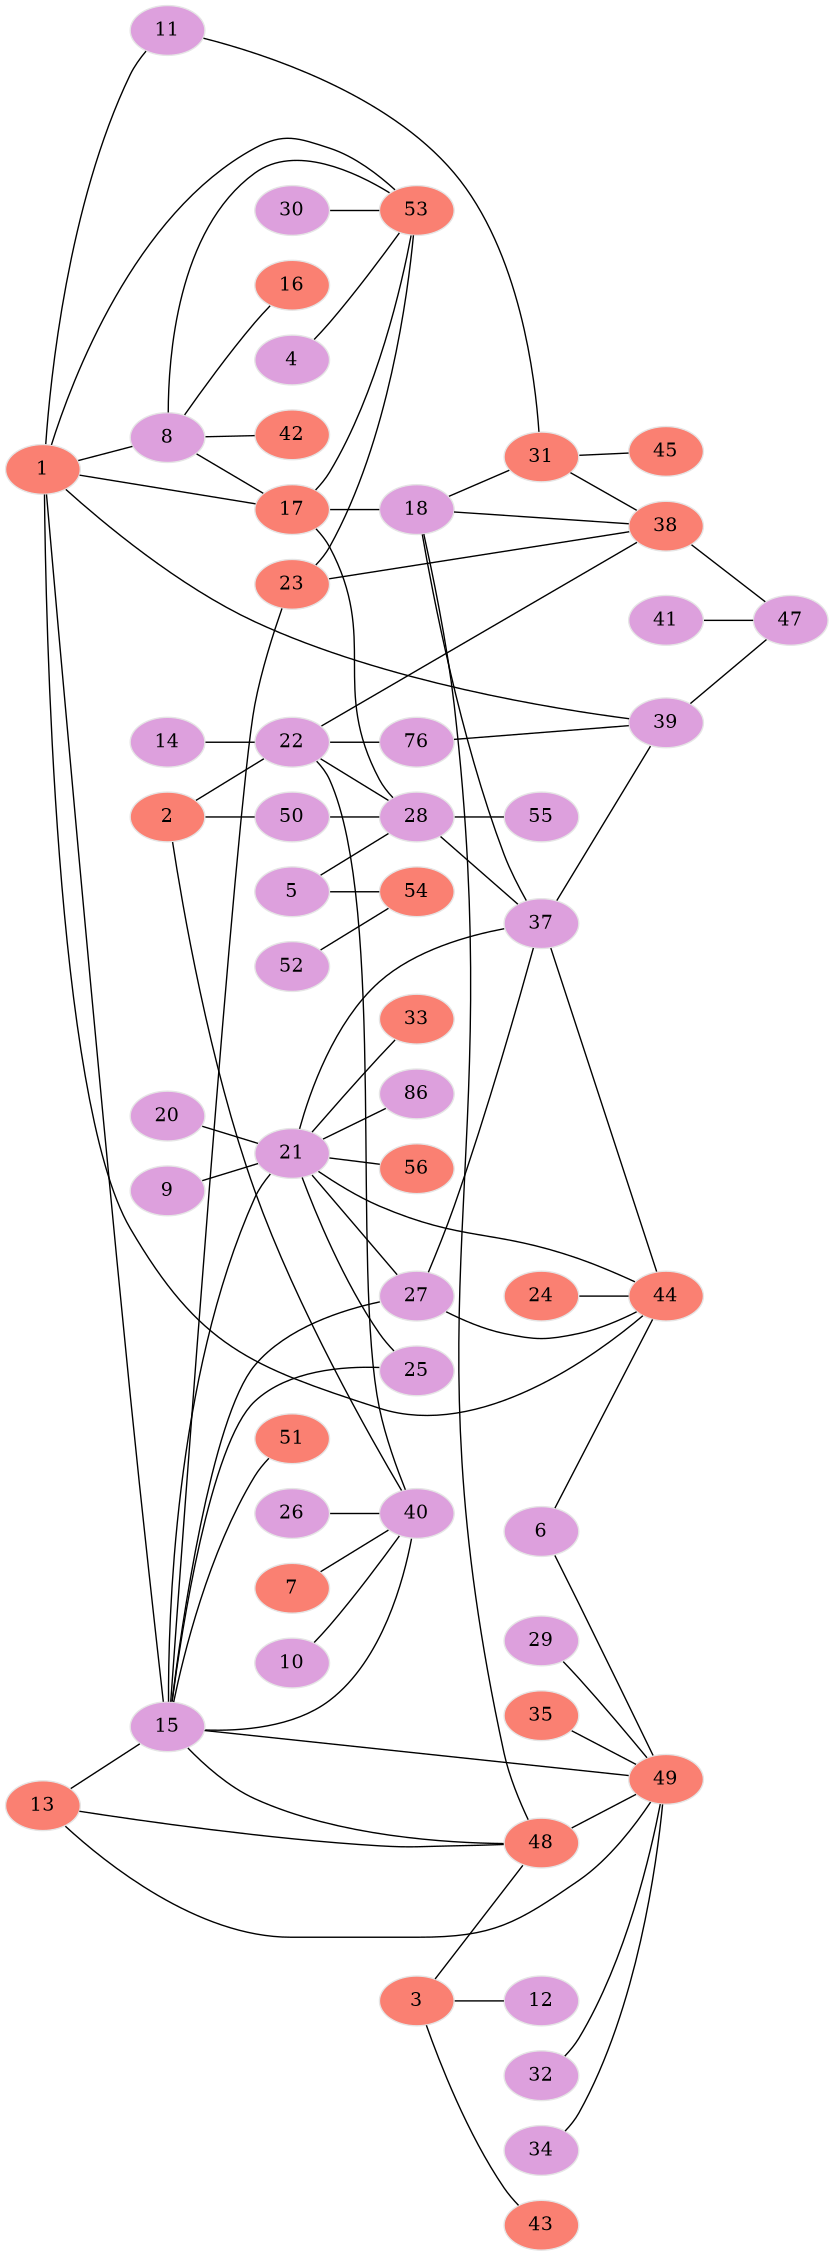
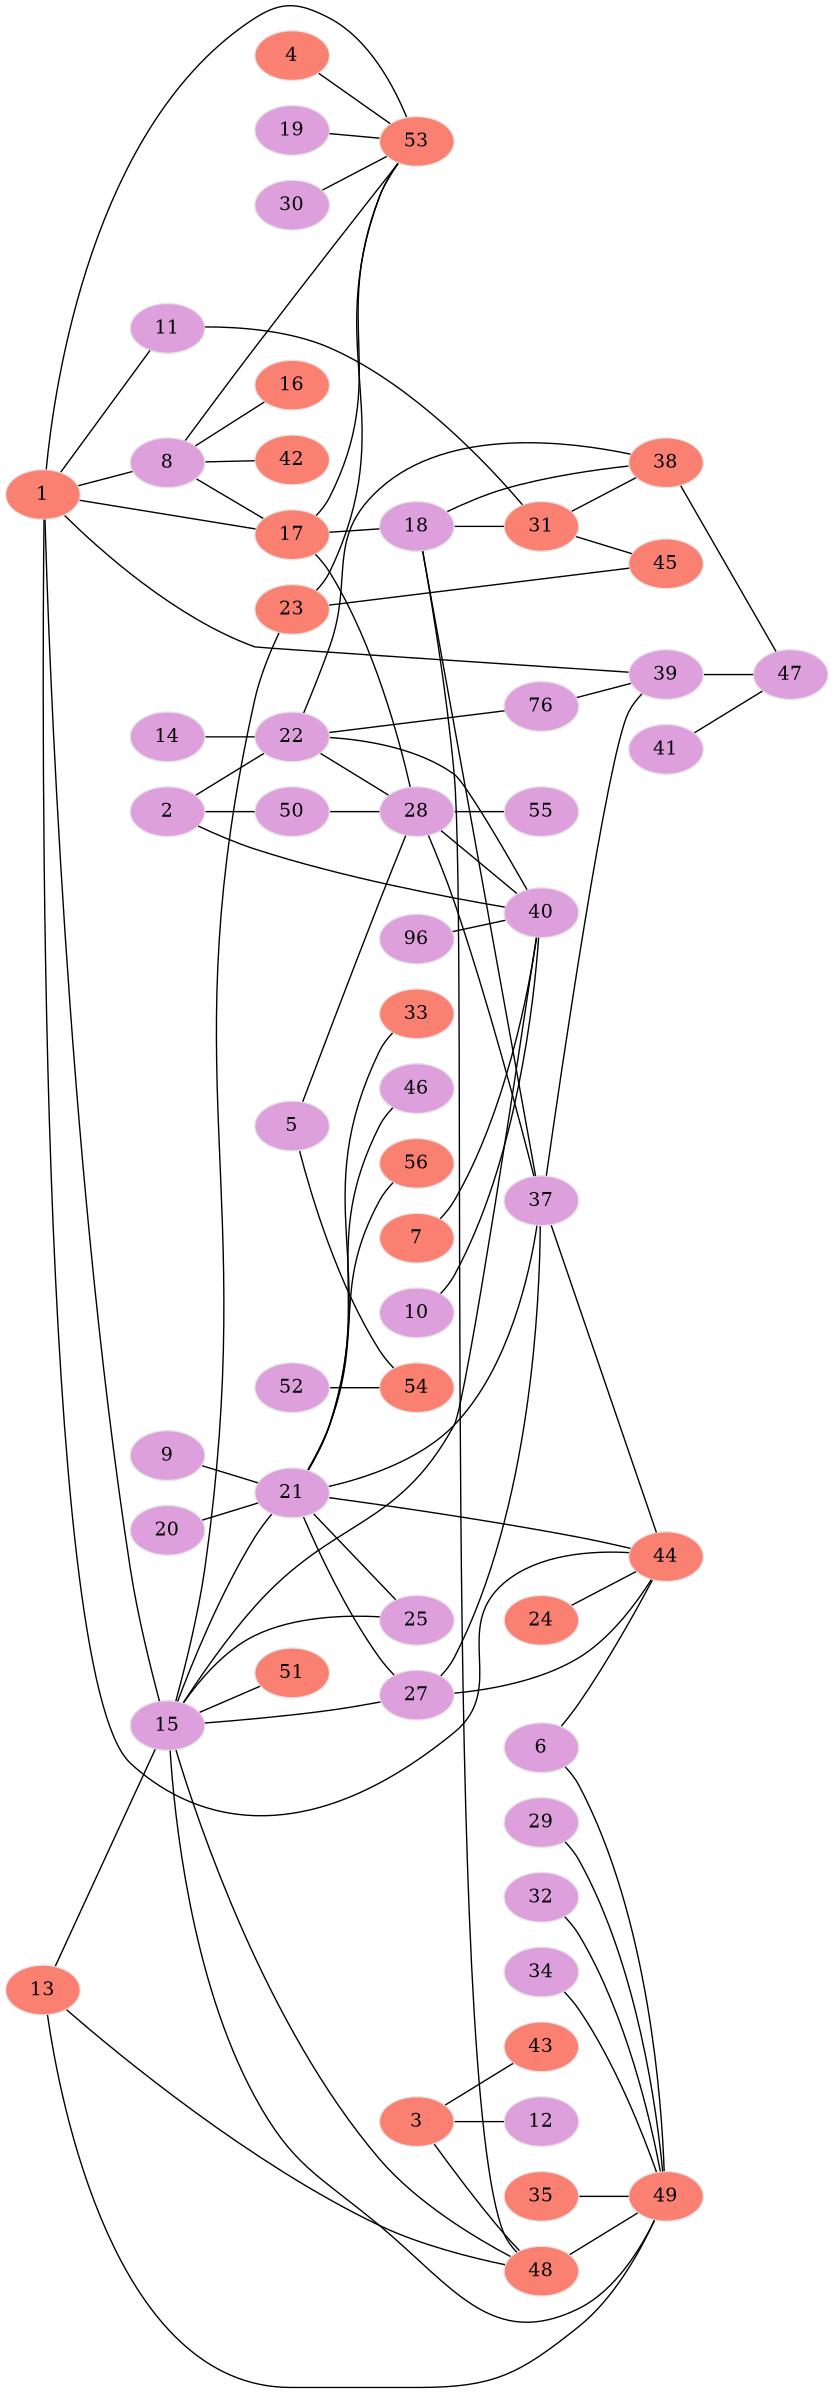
node "19": added
node "4": fillcolor plum -> salmon
edge "38" -- "23": now "45" -- "23"
node "2": fillcolor salmon -> plum
edge "28" -- "40": added
node "86": label "86" -> "46"
node "26": label "26" -> "96"
